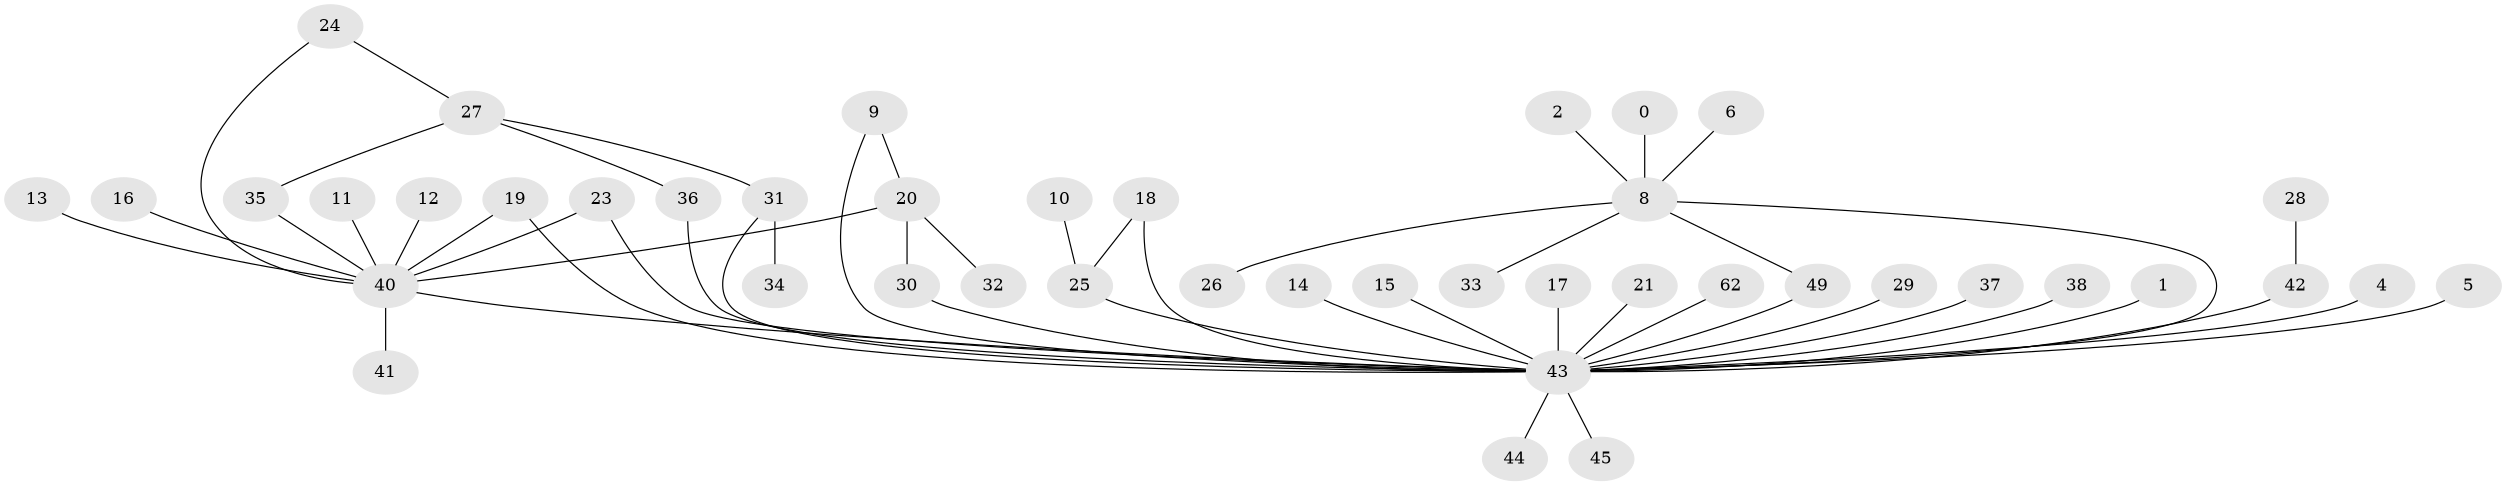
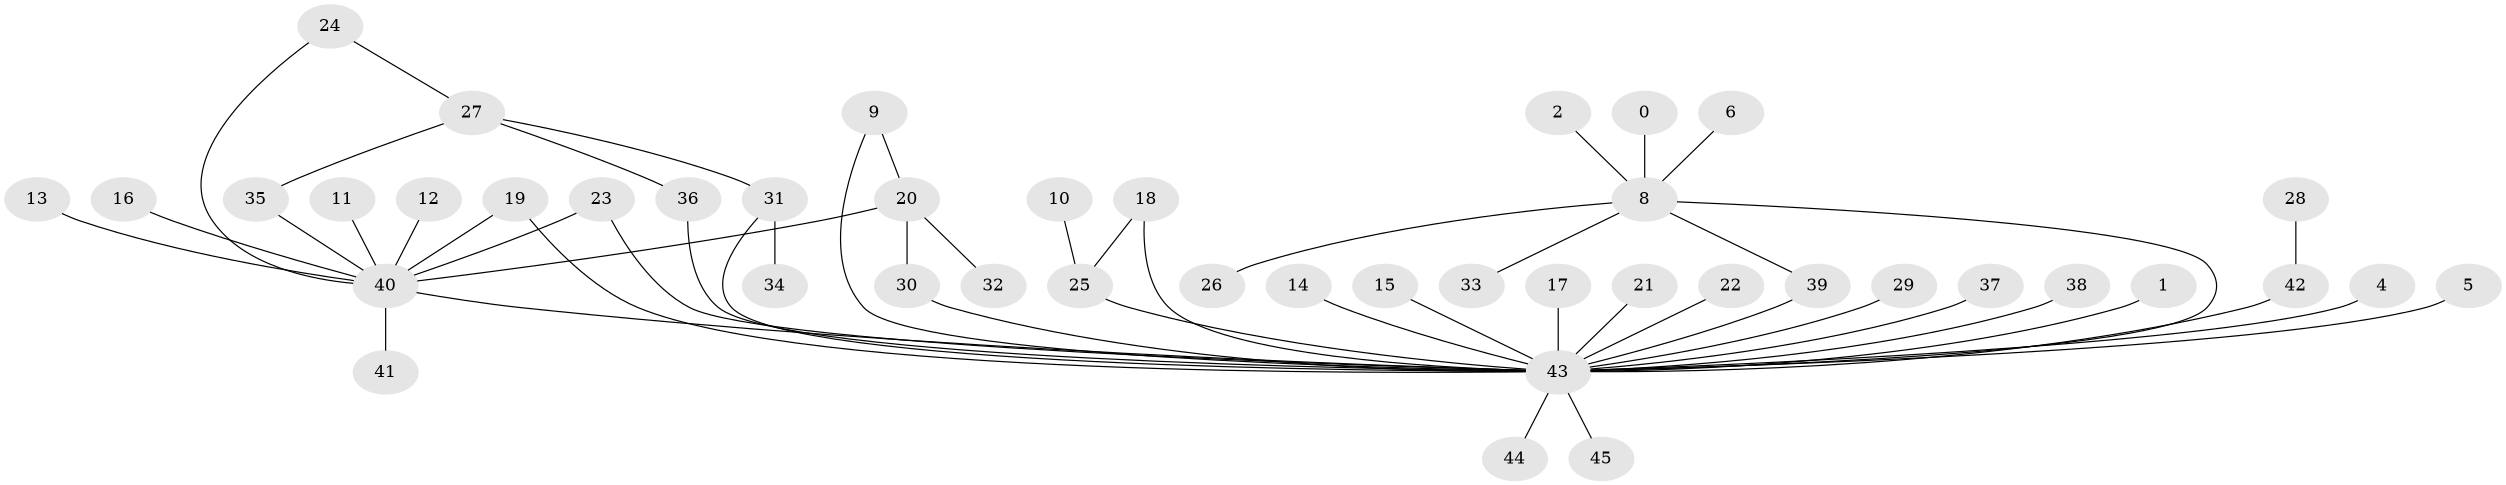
node "62": label "62" -> "22"
node "49": label "49" -> "39"
